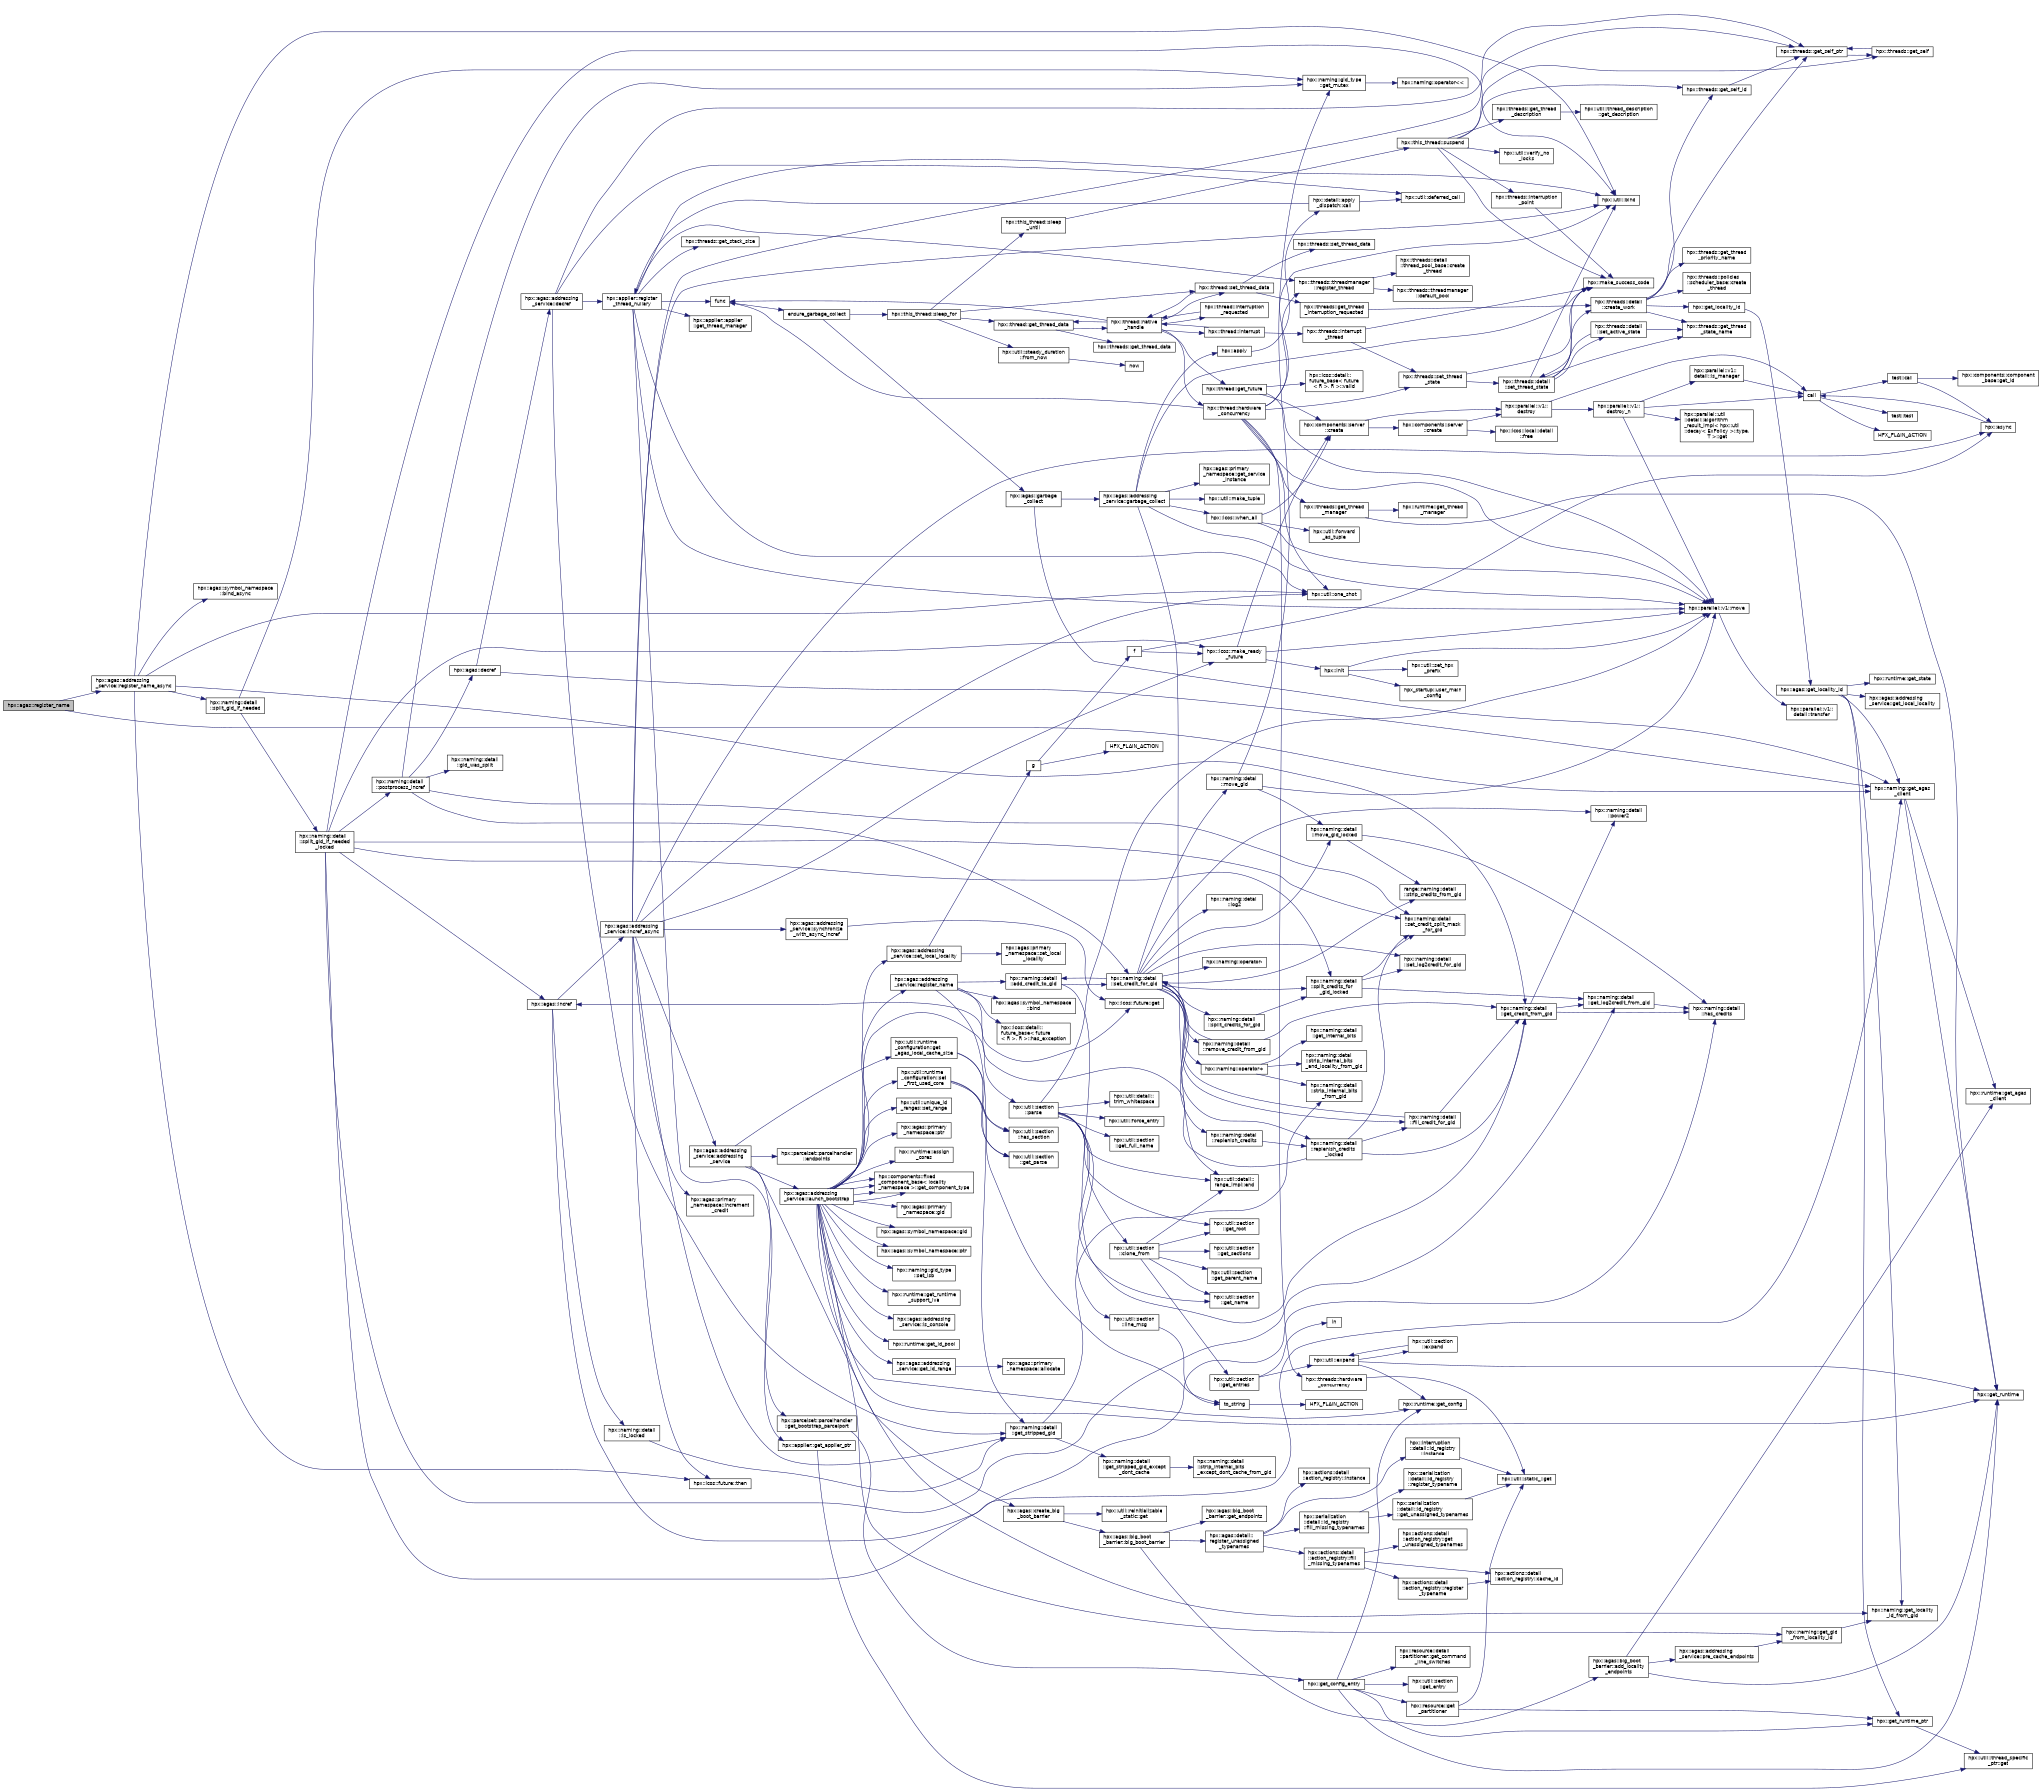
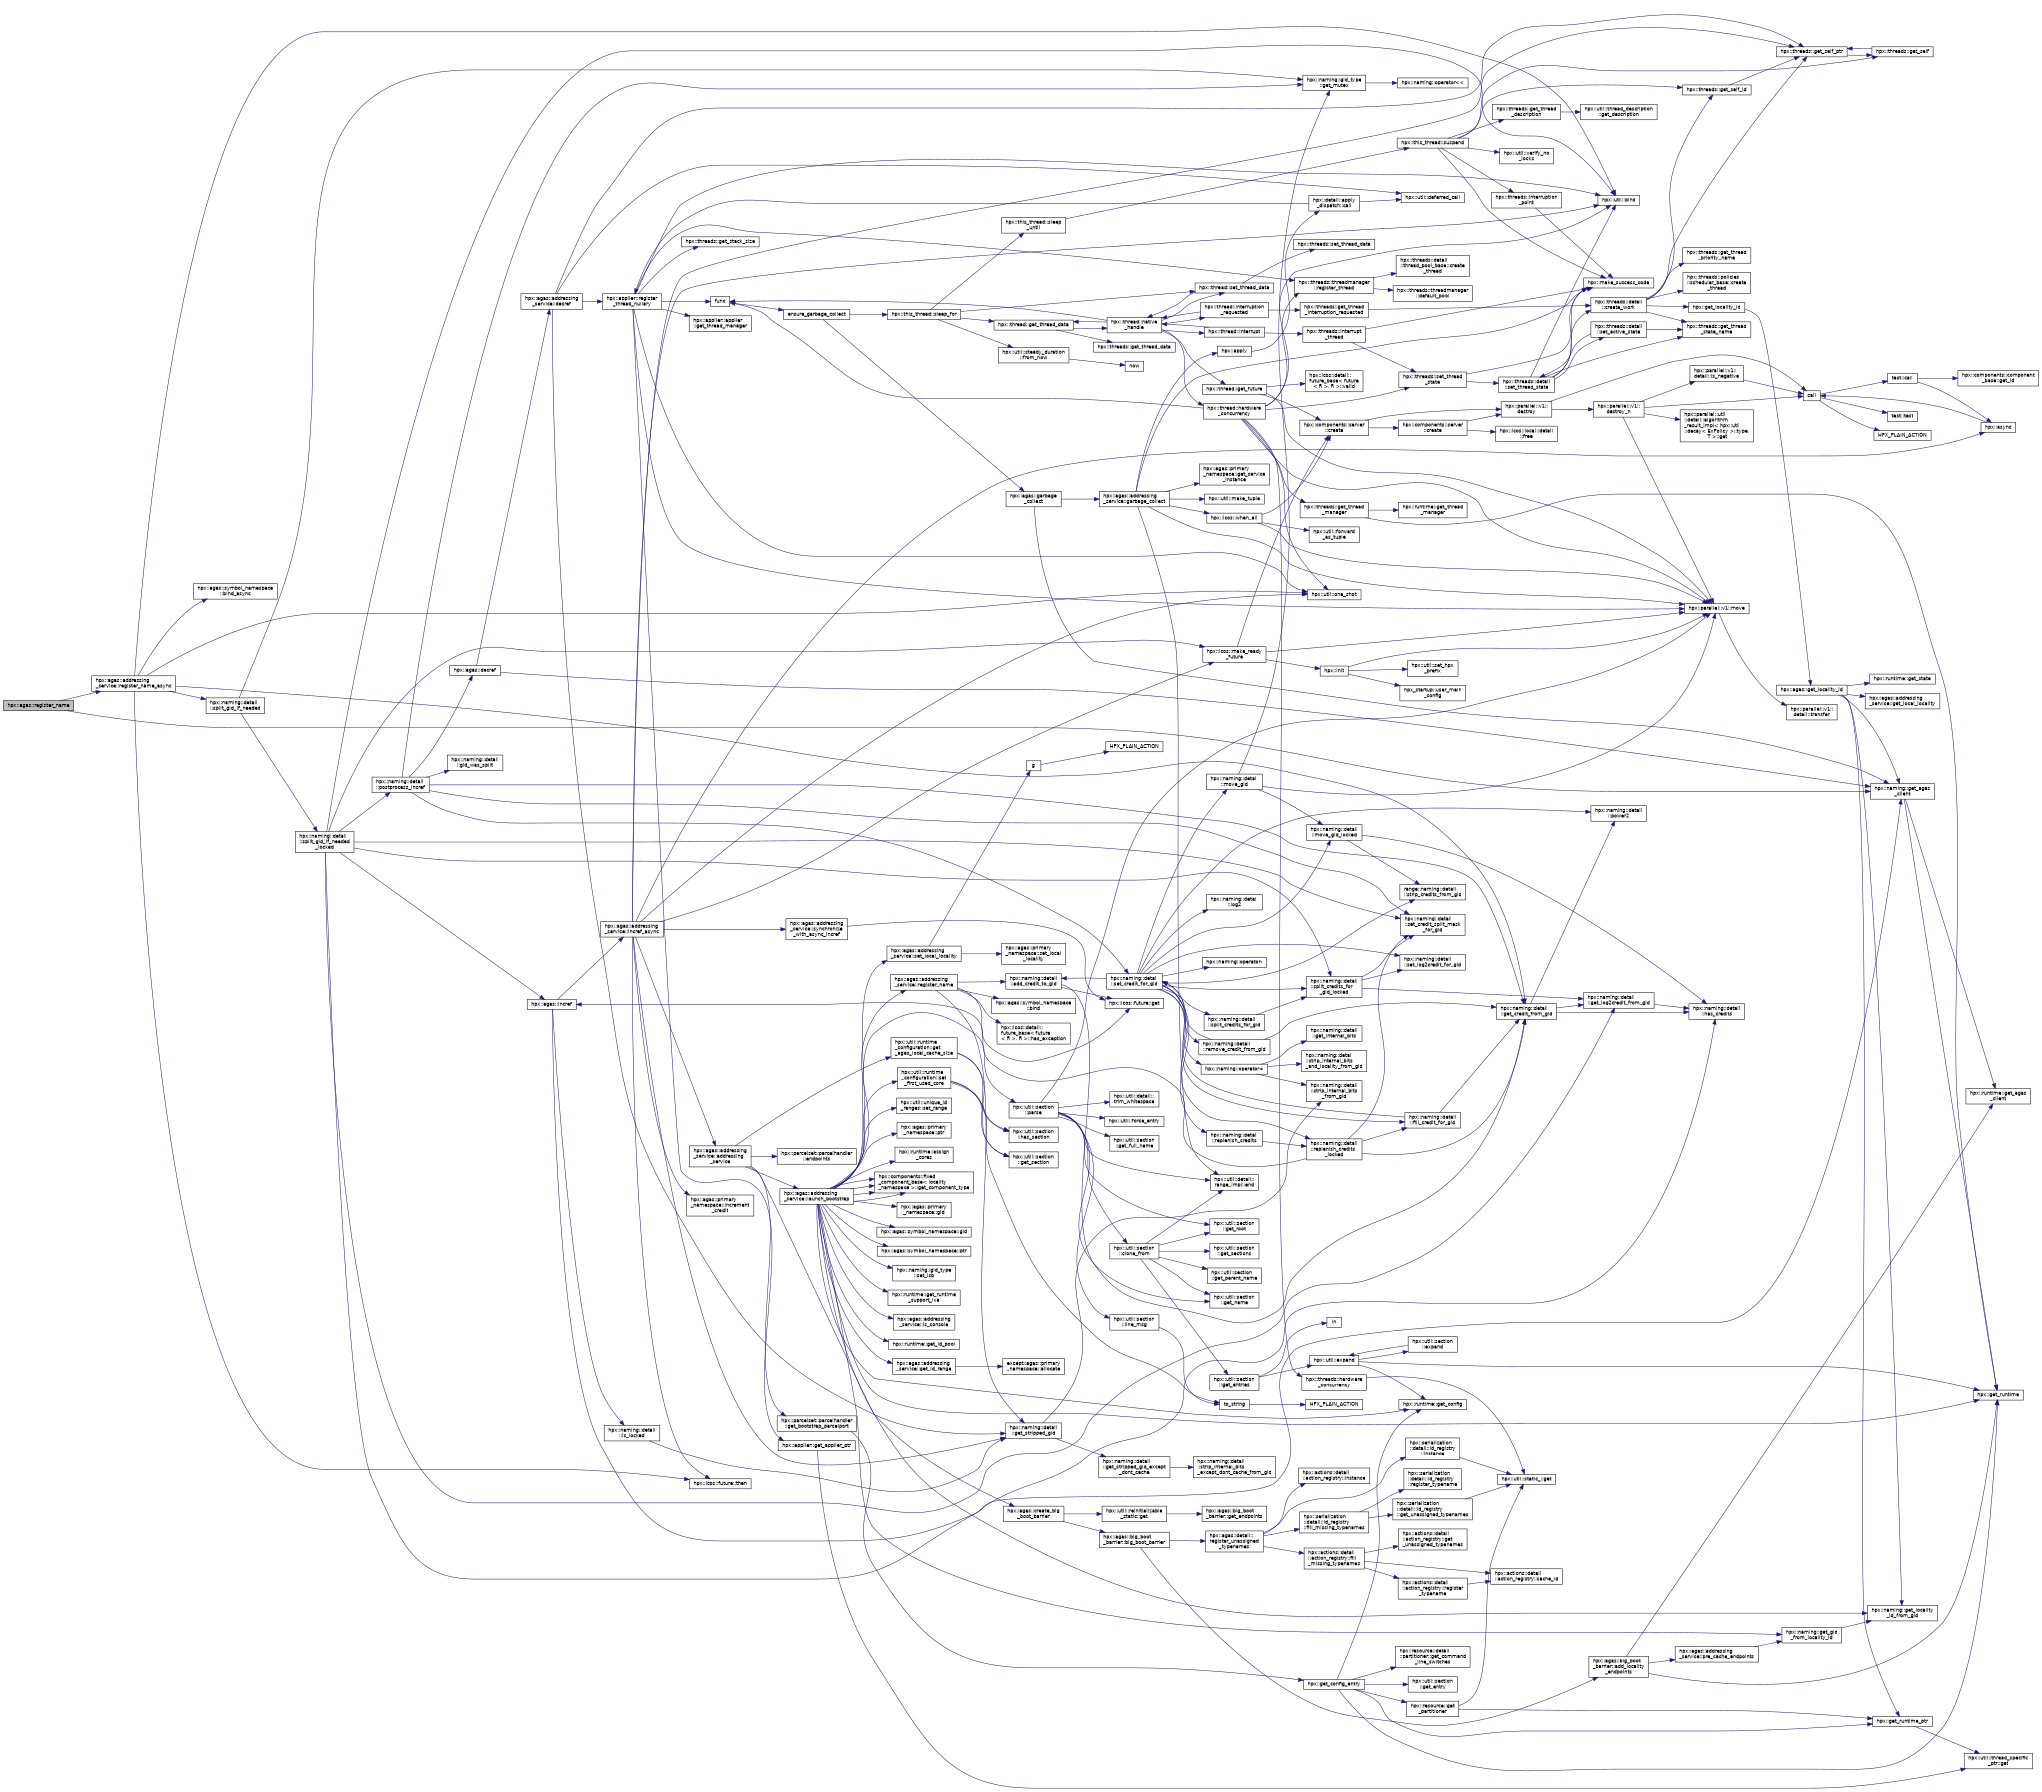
edge "hpx::thread::set_thread_data" -> "hpx::threads::get_thread _interruption_requested": now "hpx::thread::interruption _requested" -> "hpx::threads::get_thread _interruption_requested"
node "hpx::parallel::v1:: detail::is_manager": label "hpx::parallel::v1:: detail::is_manager" -> "hpx::parallel::v1:: detail::is_negative"
node "f": removed
edge "hpx::naming::detail ::postprocess_incref" -> "hpx::naming::detail ::get_credit_from_gid": added
edge "hpx::naming::detail ::add_credit_to_gid" -> "hpx::naming::detail ::set_credit_for_gid": now "hpx::naming::detail ::add_credit_to_gid" -> "hpx::lcos::future::get"
node "hpx::util::section ::get_parse": label "hpx::util::section ::get_parse" -> "hpx::util::section ::get_section"
node "hpx::agas::primary _namespace::allocate": label "hpx::agas::primary _namespace::allocate" -> "except::agas::primary _namespace::allocate"
node "hpx::interruption ::detail::id_registry ::instance": label "hpx::interruption ::detail::id_registry ::instance" -> "hpx::serialization ::detail::id_registry ::instance"
edge "hpx::agas::big_boot _barrier::big_boot_barrier" -> "hpx::agas::big_boot _barrier::get_endpoints": now "hpx::util::reinitializable _static::get" -> "hpx::agas::big_boot _barrier::get_endpoints"
